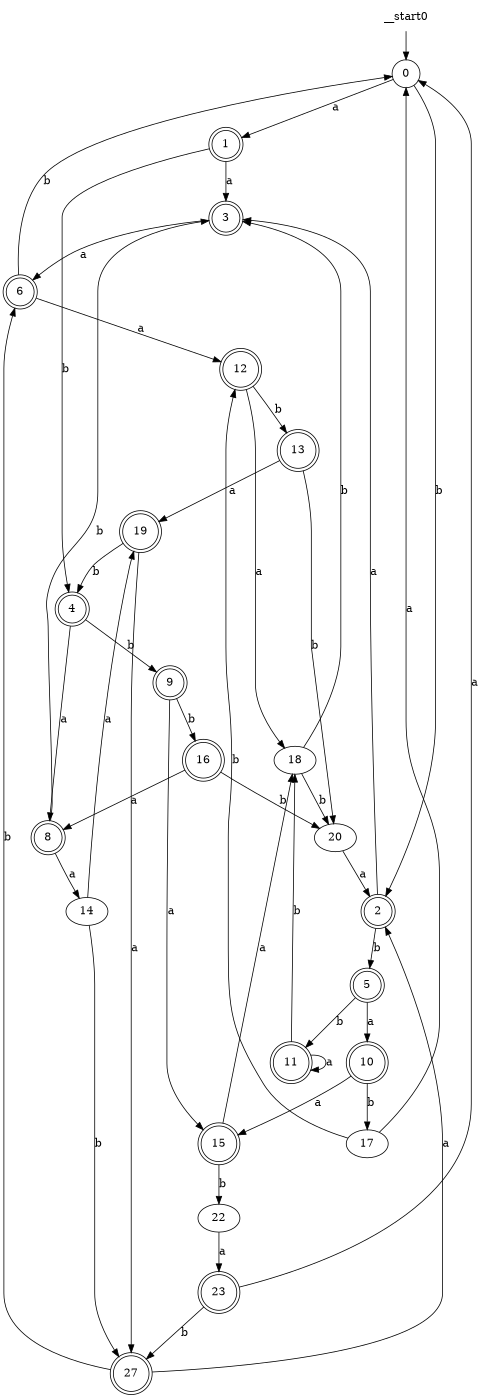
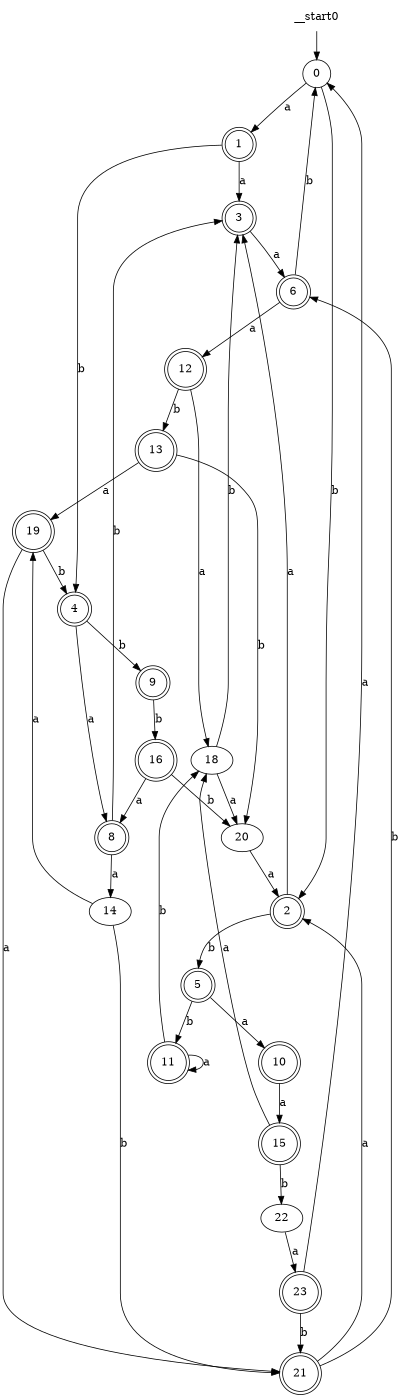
edge "18" -> "20": label "b" -> "a"
edge "9" -> "15": removed, label "a"
node "17": removed
node "27": label "27" -> "21"
